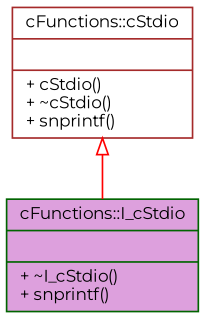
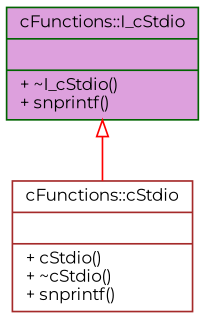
edge "cFunctions::I_cStdio" -> "cFunctions::cStdio": reversed
